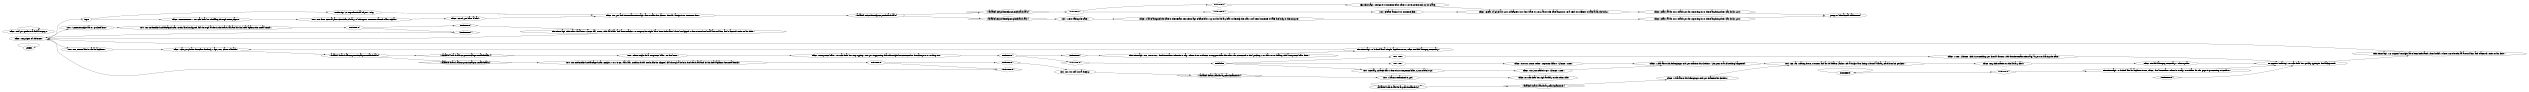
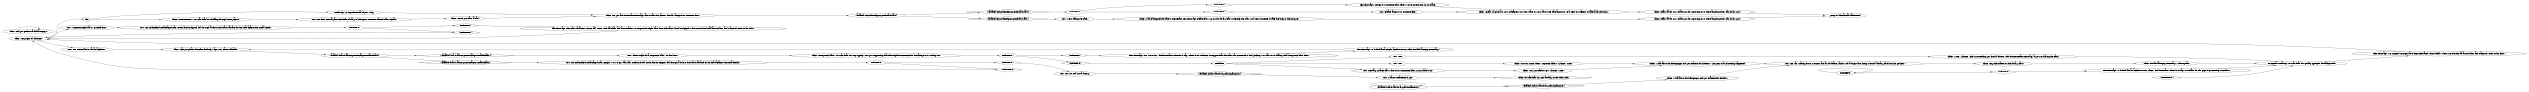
node "input": label "input" -> "the"
node "START": removed
node "Alice: You can hear her sigh audibly on the other side.": shape ellipse -> diamond
